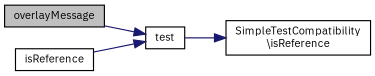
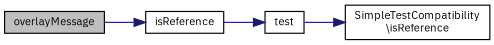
edge "overlayMessage" -> "test": now "overlayMessage" -> "isReference"
